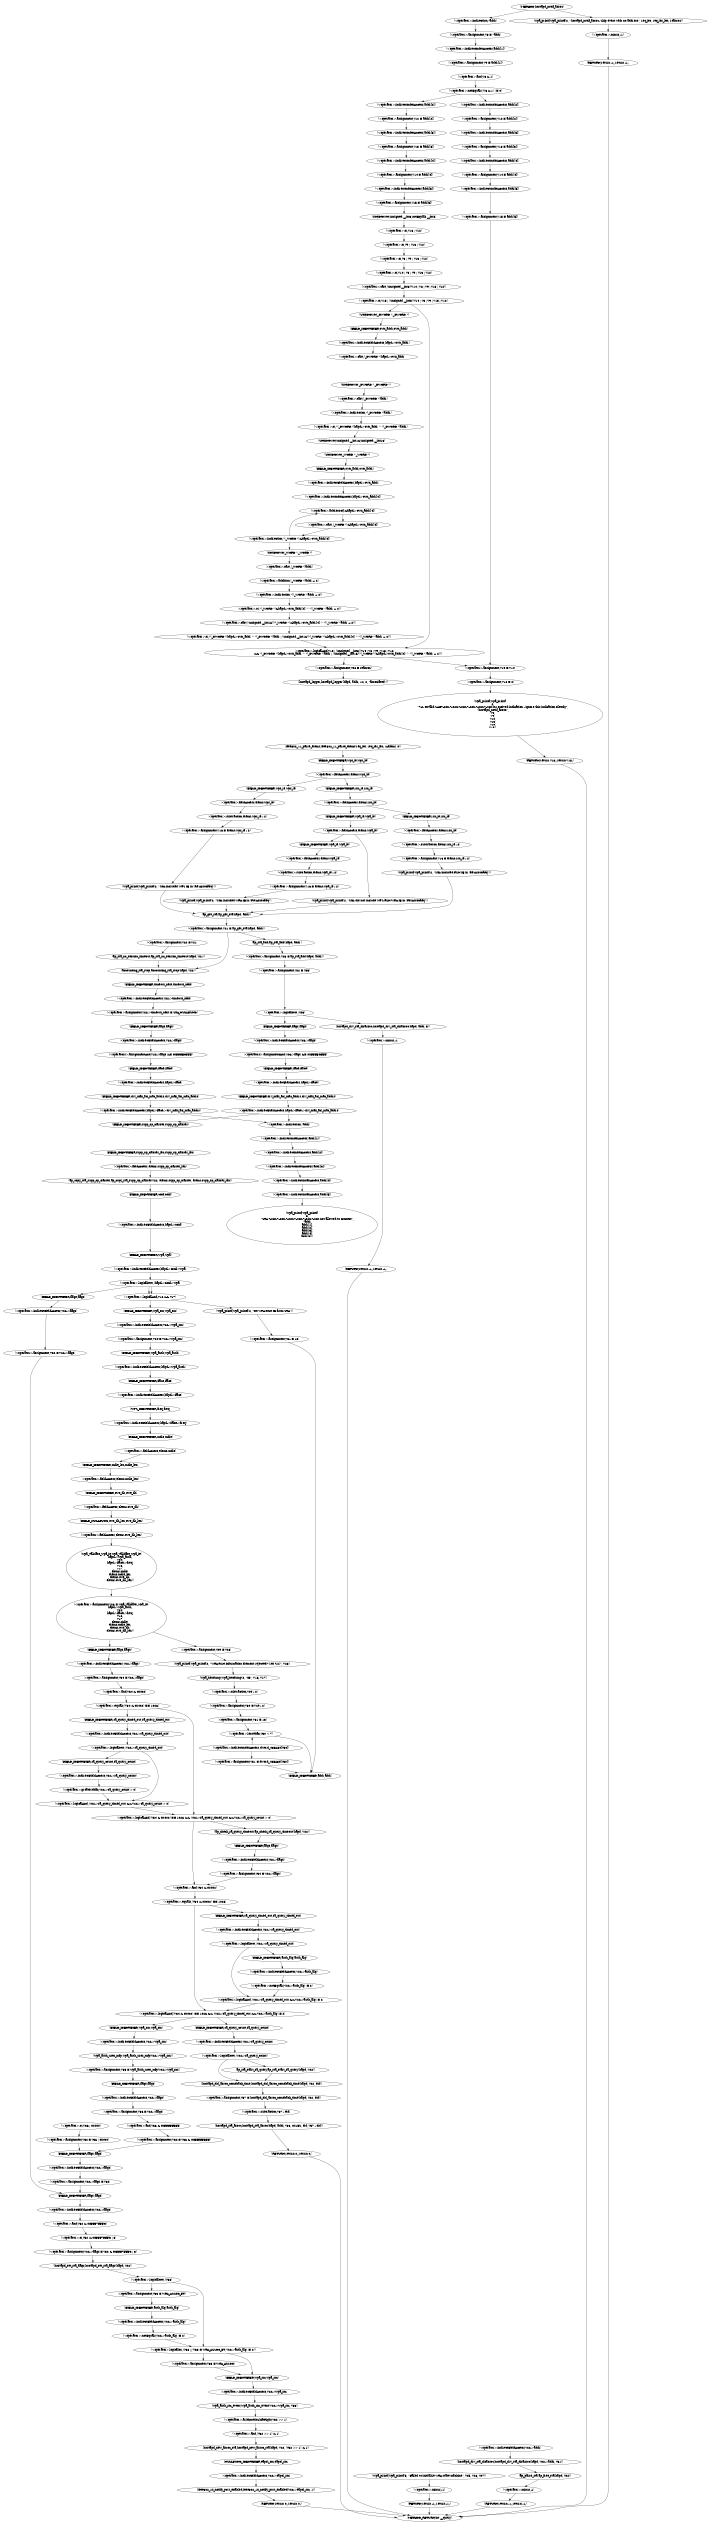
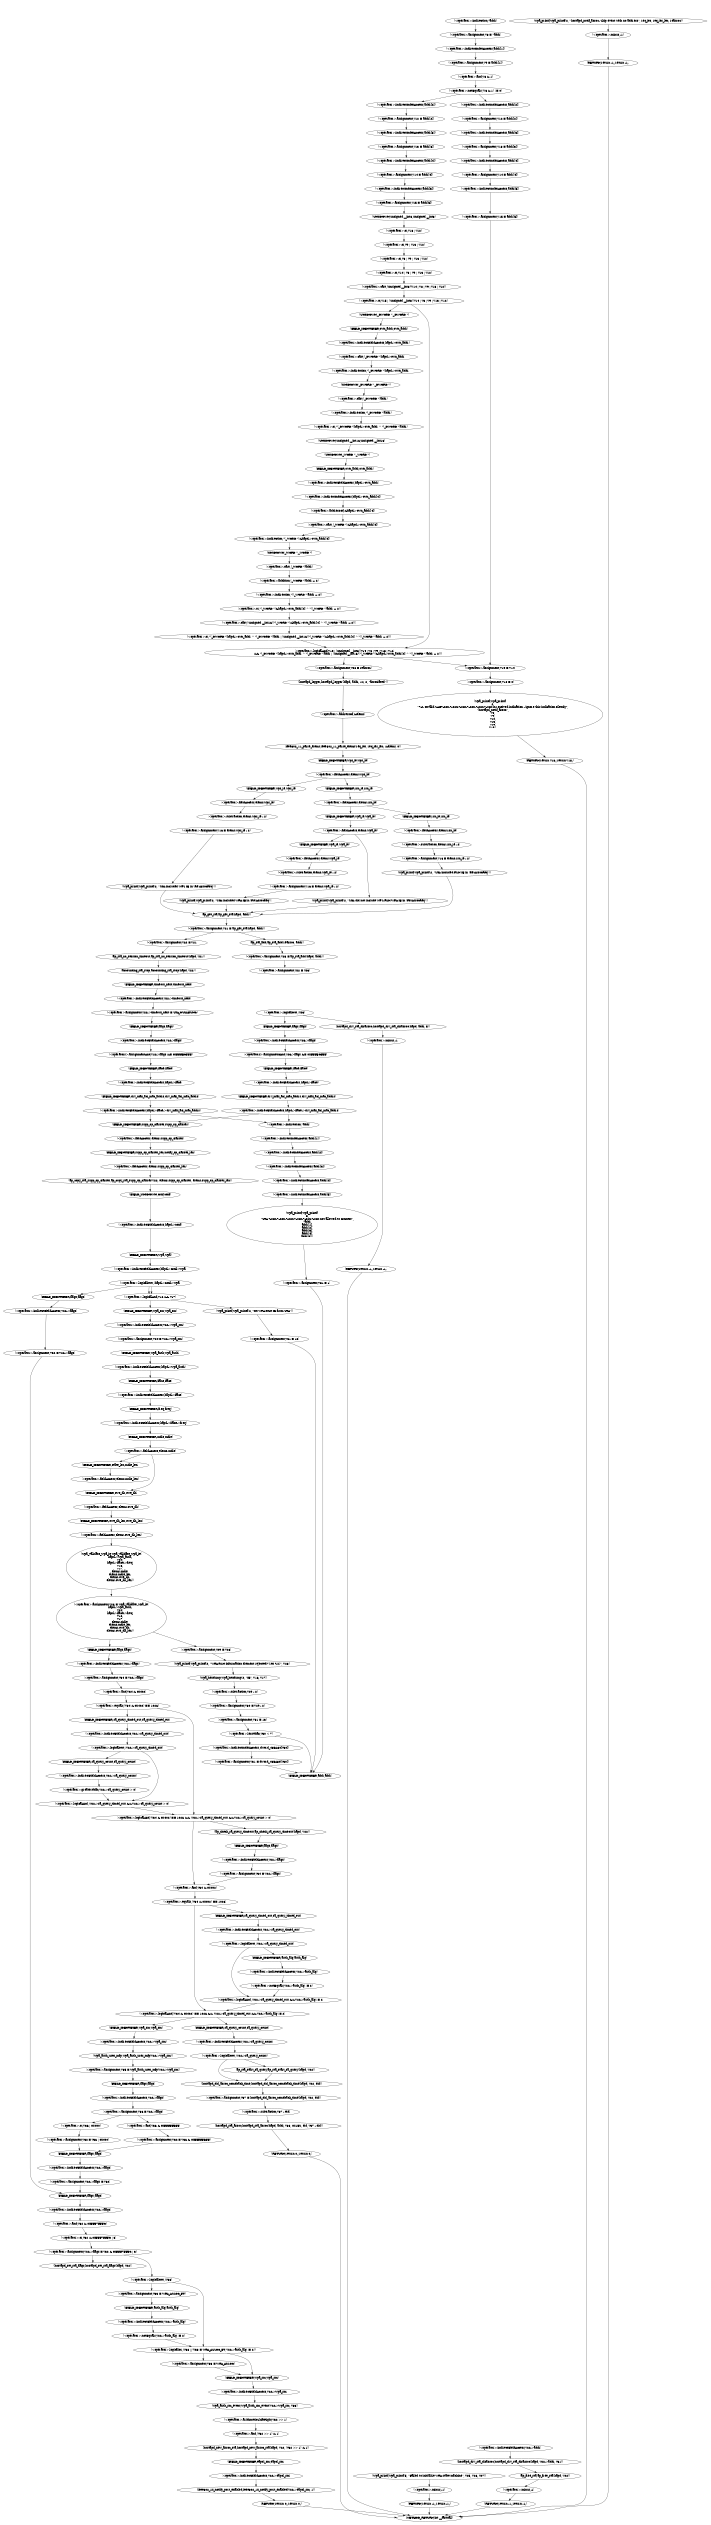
node "(METHOD,hostapd_notif_assoc)": removed
edge "(<operator>.assignment,v9 = addr[1])" -> "(<operator>.and,v8 & 1)": added
node "(UNKNOWN,unsigned __int8,notEquals __int8)": label "(UNKNOWN,unsigned __int8,notEquals __int8)" -> "(UNKNOWN,unsigned __int8,unsigned __int8)"
node "(<operator>.indirection,*(_DWORD *)hapd->own_addr)": added
edge "(<operator>.or,*(_DWORD *)hapd->own_addr ^ *(_DWORD *)addr)" -> "(UNKNOWN,unsigned __int16,unsigned __int16)": removed
edge "(<operator>.indirection,*(_WORD *)&hapd->own_addr[4])" -> "(<operator>.addressOf,&hapd->own_addr[4])": now "(<operator>.indirectIndexAccess,hapd->own_addr[4])" -> "(<operator>.addressOf,&hapd->own_addr[4])"
edge "(<operator>.cast,(_WORD *)addr)" -> "(<operator>.addition,(_WORD *)addr + 2)": added
node "(<operator>.addressOf,&elems)": added
edge "(<operator>.subtraction,elems.wps_ie - 2)" -> "(<operator>.assignment,v16 = elems.wps_ie - 2)": removed
edge "(<operator>.subtraction,elems.wpa_ie - 2)" -> "(<operator>.assignment,v16 = elems.wpa_ie - 2)": removed
node "(ap_sta_add,ap_sta_add(hapd, addr))": label "(ap_sta_add,ap_sta_add(hapd, addr))" -> "(ap_sta_add,ap_sta_add(reassoc, addr))"
edge "(<operator>.assignment,v21 = ap_get_sta(hapd, addr))" -> "(accounting_sta_stop,accounting_sta_stop(hapd, v22))": now "(<operator>.assignment,v21 = ap_get_sta(hapd, addr))" -> "(<operator>.assignment,v22 = v21)"
edge "(<operator>.assignment,v22 = v23)" -> "(<operator>.logicalNot,!v23)": removed
edge "(<operator>.indirectFieldAccess,v23->flags)" -> "(<operators>.assignmentAnd,v23->flags &= 0xFFFECFFF)": added
node "(<operator>.fieldAccess,elems.supp_op_classes)": added
node "(FIELD_IDENTIFIER,supp_op_classes_len,supp_op_classes_len)": label "(FIELD_IDENTIFIER,supp_op_classes_len,supp_op_classes_len)" -> "(FIELD_IDENTIFIER,supp_op_classes_len,notify_op_classes_len)"
node "(FIELD_IDENTIFIER,conf,conf)": label "(FIELD_IDENTIFIER,conf,conf)" -> "(FIELD_UNKNOWN,conf,conf)"
edge "(<operator>.indirectFieldAccess,hapd->conf->wpa)" -> "(<operator>.logicalNot,!hapd->conf->wpa)": removed
node "(<operator>.assignment,v31 = 1)": added
edge "(<operator>.assignment,v24 = v22->wpa_sm)" -> "(FIELD_IDENTIFIER,wpa_auth,wpa_auth)": removed
node "(WPS_IDENTIFIER,freq,freq)": label "(WPS_IDENTIFIER,freq,freq)" -> "(FIELD_IDENTIFIER,freq,freq)"
edge "(FIELD_IDENTIFIER,mdie,mdie)" -> "(<operator>.fieldAccess,elems.mdie)": added
node "(FIELD_IDENTIFIER,mdie_len,mdie_len)": label "(FIELD_IDENTIFIER,mdie_len,mdie_len)" -> "(FIELD_IDENTIFIER,state_len,mdie_len)"
edge "(<operator>.fieldAccess,elems.mdie_len)" -> "(FIELD_IDENTIFIER,owe_dh,owe_dh)": now "(<operator>.fieldAccess,elems.mdie)" -> "(FIELD_IDENTIFIER,owe_dh,owe_dh)"
node "(FIELD_NULLFUNC,owe_dh_len,owe_dh_len)": label "(FIELD_NULLFUNC,owe_dh_len,owe_dh_len)" -> "(FIELD_IDENTIFIER,owe_dh_len,owe_dh_len)"
edge "(<operator>.indirectIndexAccess,dword_48BA80[v30])" -> "(<operator>.lessThan,v30 < 7)": reversed
edge "(<operator>.assignment,v36 = v22->flags)" -> "(<operator>.or,v36 | 0x400)": added
edge "(hostapd_set_sta_flags,hostapd_set_sta_flags(hapd, v22))" -> "(<operator>.logicalNot,!v38)": now "(<operator>.assignment,v22->flags = v32 & 0xFFF7FFFC | 3)" -> "(<operator>.logicalNot,!v38)"
edge "(wpa_auth_sm_event,wpa_auth_sm_event(v22->wpa_sm, v33))" -> "(<operator>.arithmeticShiftRight,v32 >> 1)": removed
node "(NULLFUNC_IDENTIFIER,eapol_sm,eapol_sm)": label "(NULLFUNC_IDENTIFIER,eapol_sm,eapol_sm)" -> "(FIELD_IDENTIFIER,eapol_sm,eapol_sm)"
node "(ap_parse_sta,ap_free_sta(hapd, v22))": label "(ap_parse_sta,ap_free_sta(hapd, v22))" -> "(ap_free_sta,ap_free_sta(hapd, v22))"
node "(METHOD_RETURN,int __query)": label "(METHOD_RETURN,int __query)" -> "(METHOD_RETURN,int __fastcall)"
